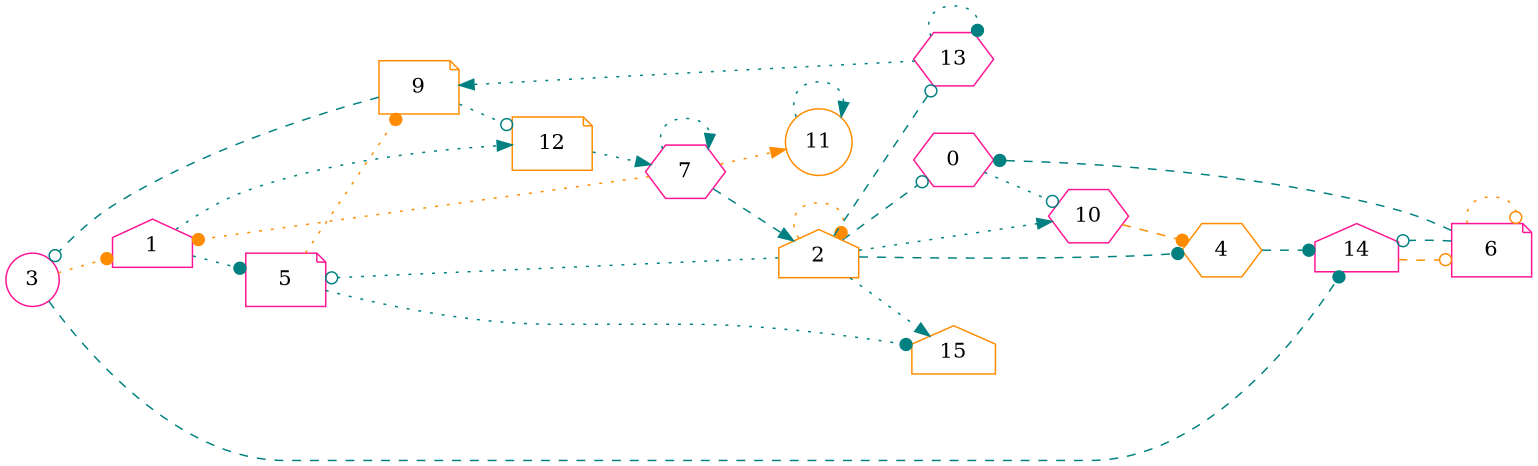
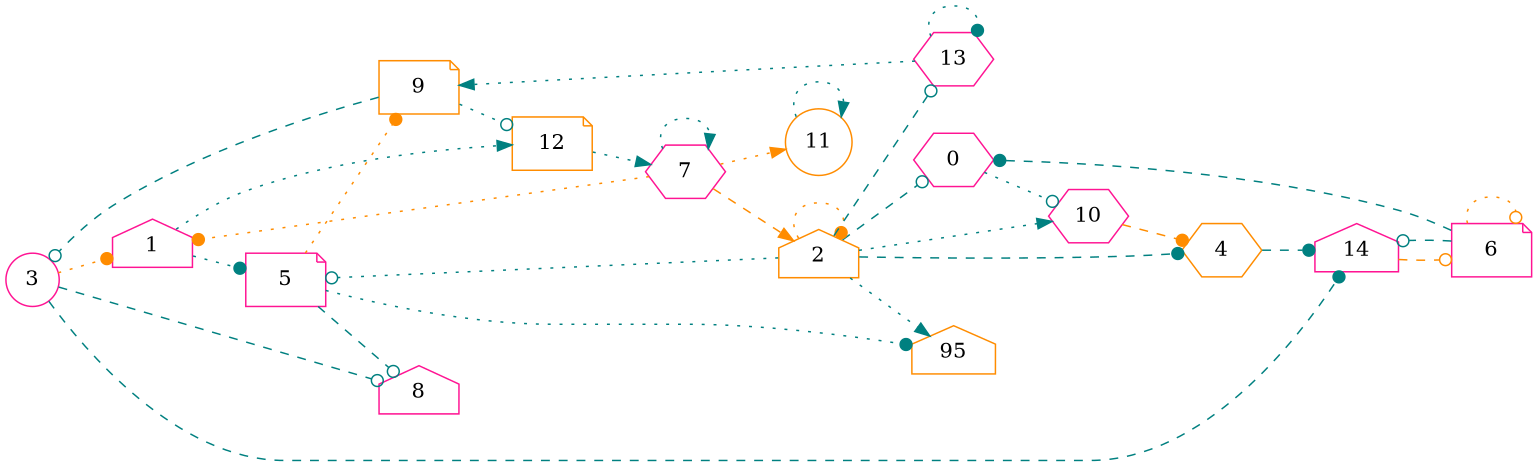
edge "7" -> "2": color teal -> darkorange
node "15": label "15" -> "95"
node "8": added
